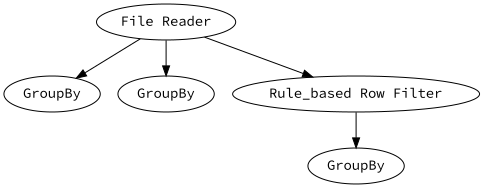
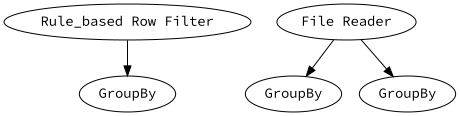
edge "File Reader" -> "Rule_based Row Filter": removed
